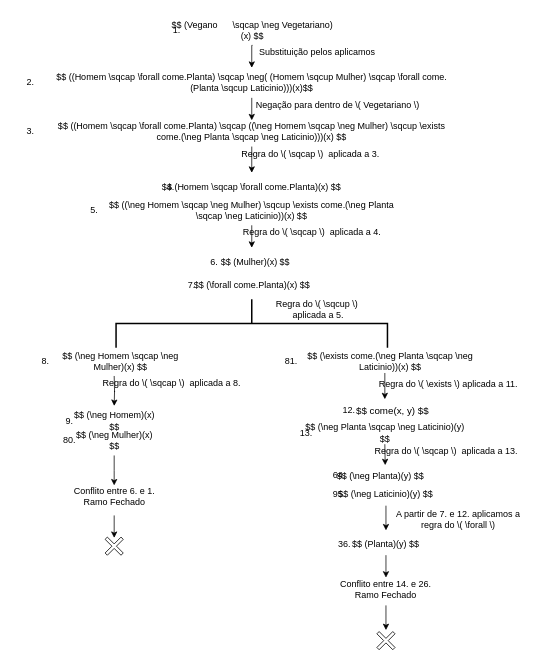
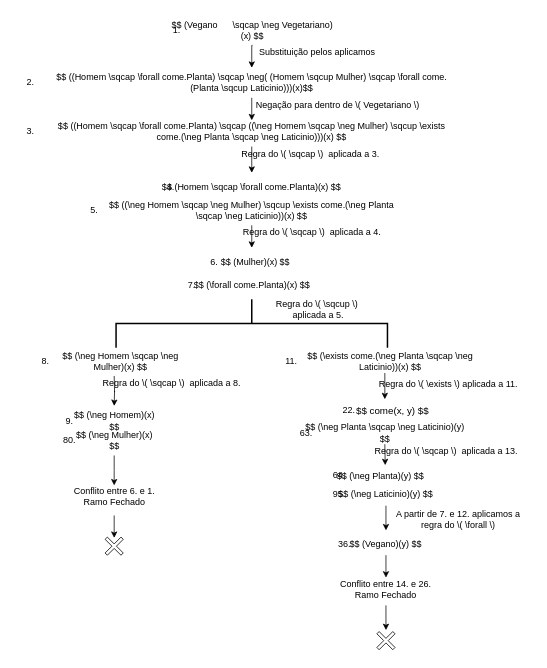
node "81.": label "81." -> "11."
node "12.": label "12." -> "22."
node "13.": label "13." -> "63."
node "$$ (Planta)(y) $$": label "$$ (Planta)(y) $$" -> "$$ (Vegano)(y) $$"
